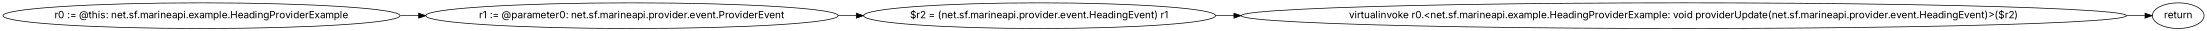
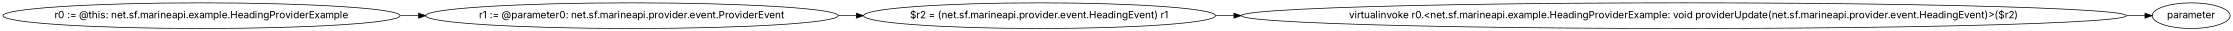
node "return": label "return" -> "parameter"
